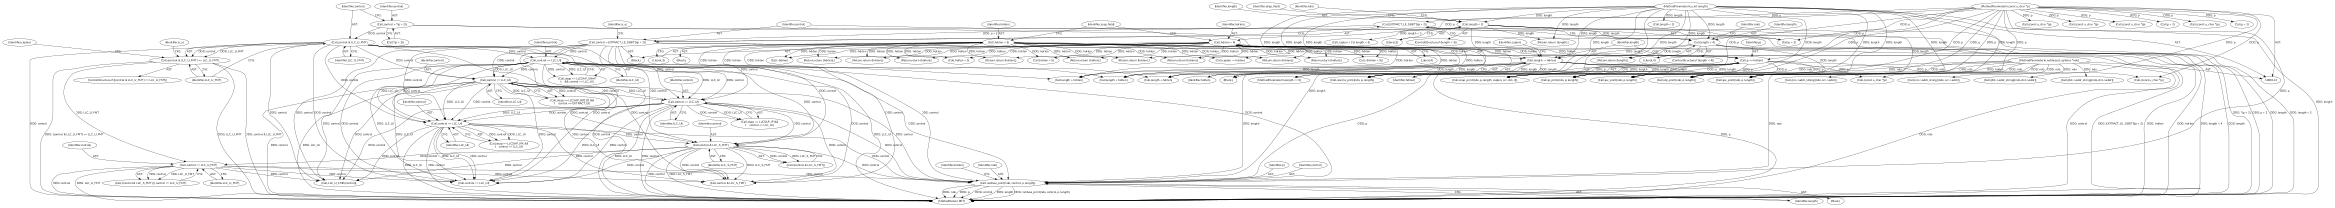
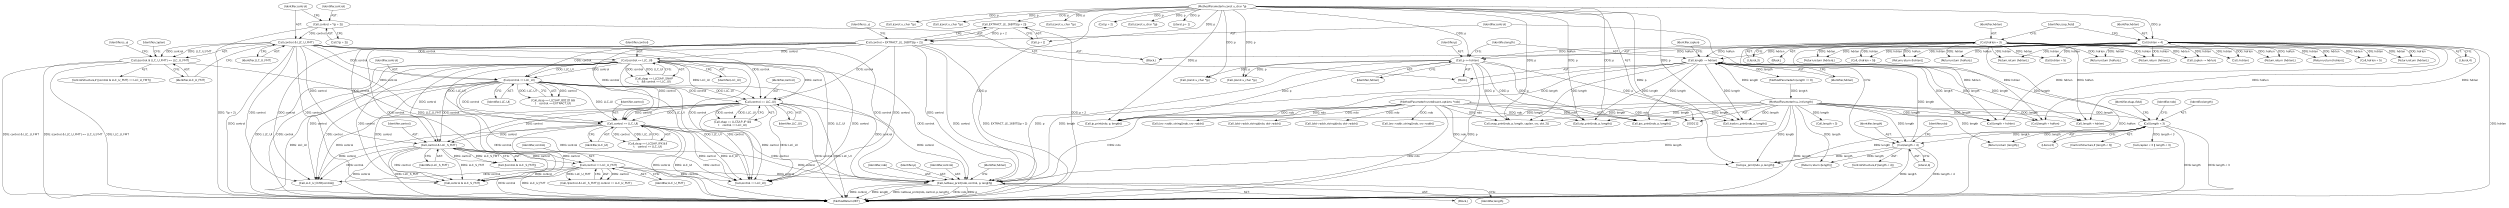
node "(Call,p + 1)": label "(Call,p + 1)" -> "(Literal,p + 1)"
edge "(MethodParameterIn,u_int length)" -> "(MethodParameterIn,length == 0)": reversed
edge "(MethodParameterIn,netdissect_options *ndo)" -> "(Call,stp_print(ndo, p, length))": label "DDG: hdrlen" -> "DDG: ndo"
